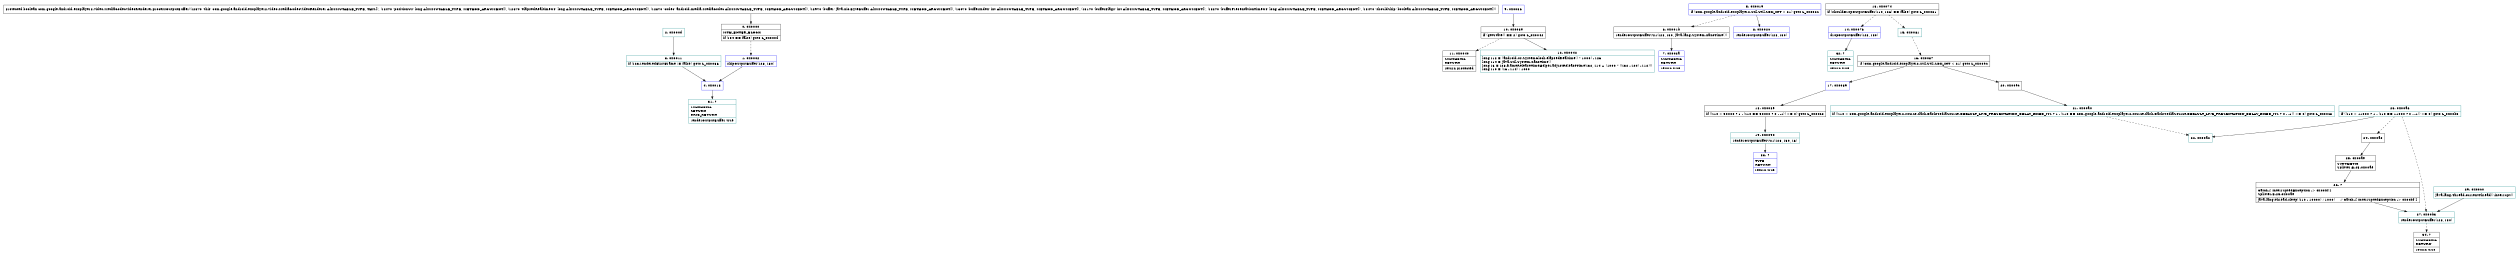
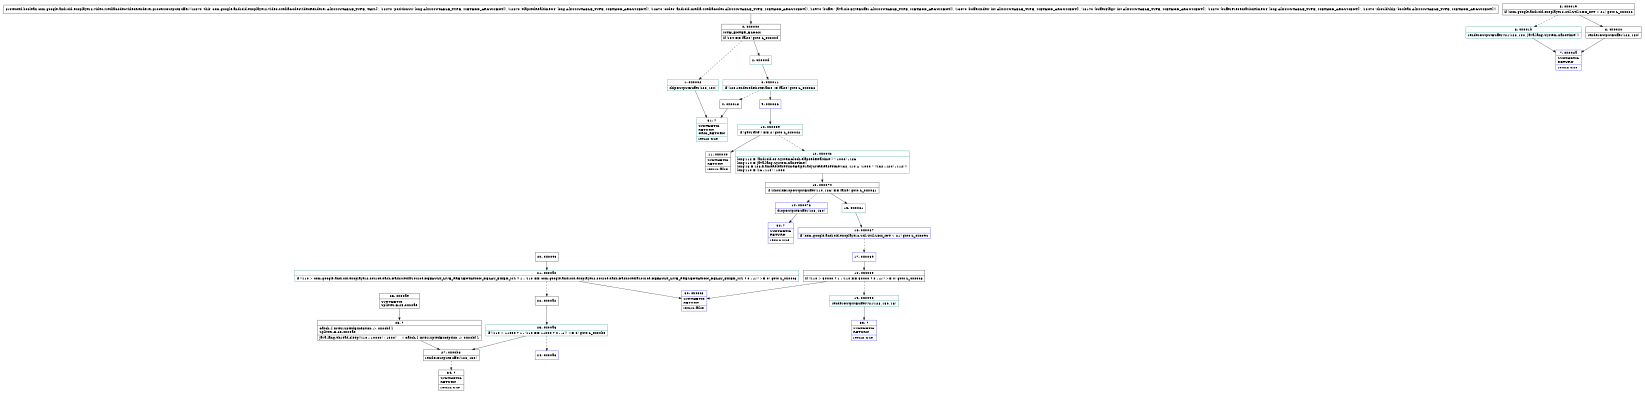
node "5: 0x0019": color blue -> black
edge "13: 0x0074" -> "15: 0x0081": style dashed -> solid
node "10: 0x003e": color black -> teal
node "6: 0x001b": color black -> teal
node "8: 0x002c": color blue -> black
edge "10: 0x003e" -> "12: 0x0042": style solid -> dashed
edge "10: 0x003e" -> "11: 0x0040": style dashed -> solid
edge "8: 0x002c" -> "7: 0x002a": added
edge "15: 0x0081" -> "16: 0x0087": style dashed -> solid
edge "0: 0x0000" -> "2: 0x000d": added
node "1: 0x0002": color blue -> teal
node "32: ?": color teal -> blue
node "16: 0x0087": color black -> blue
node "12: 0x0042": text "long r14 = java.util.System.nanoTime()" -> "long r14 = java.lang.System.nanoTime()"
node "11: 0x0040": text "return protected" -> "return false"
edge "3: 0x0011" -> "4: 0x0013": style solid -> dashed
edge "1: 0x0002" -> "4: 0x0013": now "1: 0x0002" -> "31: ?"
edge "16: 0x0087" -> "17: 0x0089": style solid -> dashed
edge "16: 0x0087" -> "20: 0x009c": removed
node "4: 0x0013": color blue -> black
edge "3: 0x0011" -> "9: 0x0036": added
node "31: ?": text "renderOutputBuffer true" -> "return true"
edge "18: 0x008e" -> "19: 0x0090": style solid -> dashed
edge "23: 0x00a6" -> "22: 0x00a2": reversed
node "22: 0x00a2": color teal -> black
node "24: 0x00a8": color black -> blue
edge "24: 0x00a8" -> "25: 0x00ae": removed
node "33: ?": text "TYPE" -> "SYNTHETIC"
edge "23: 0x00a6" -> "27: 0x00b3": style dashed -> solid
edge "12: 0x0042" -> "13: 0x0074": added
node "29: 0x00c0": removed
node "27: 0x00b3": color teal -> black
node "30: 0x00c8": added
